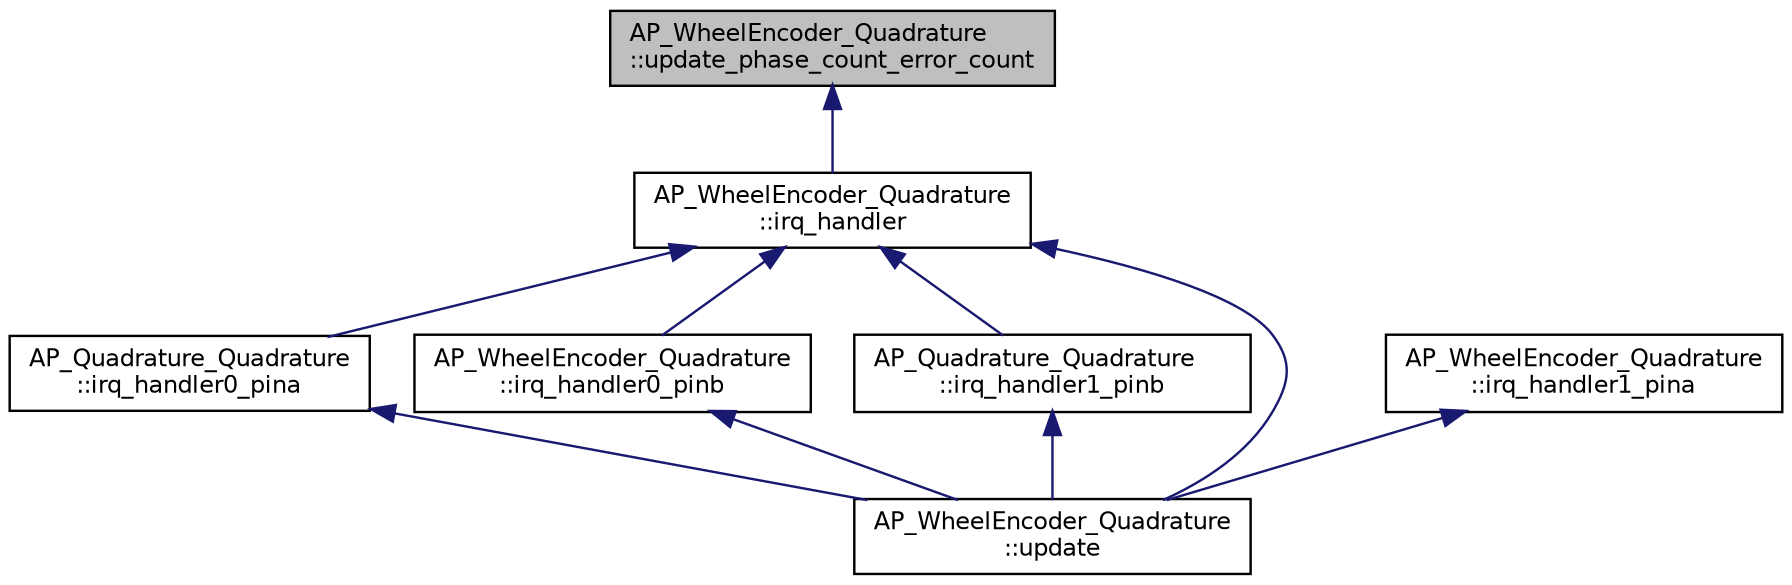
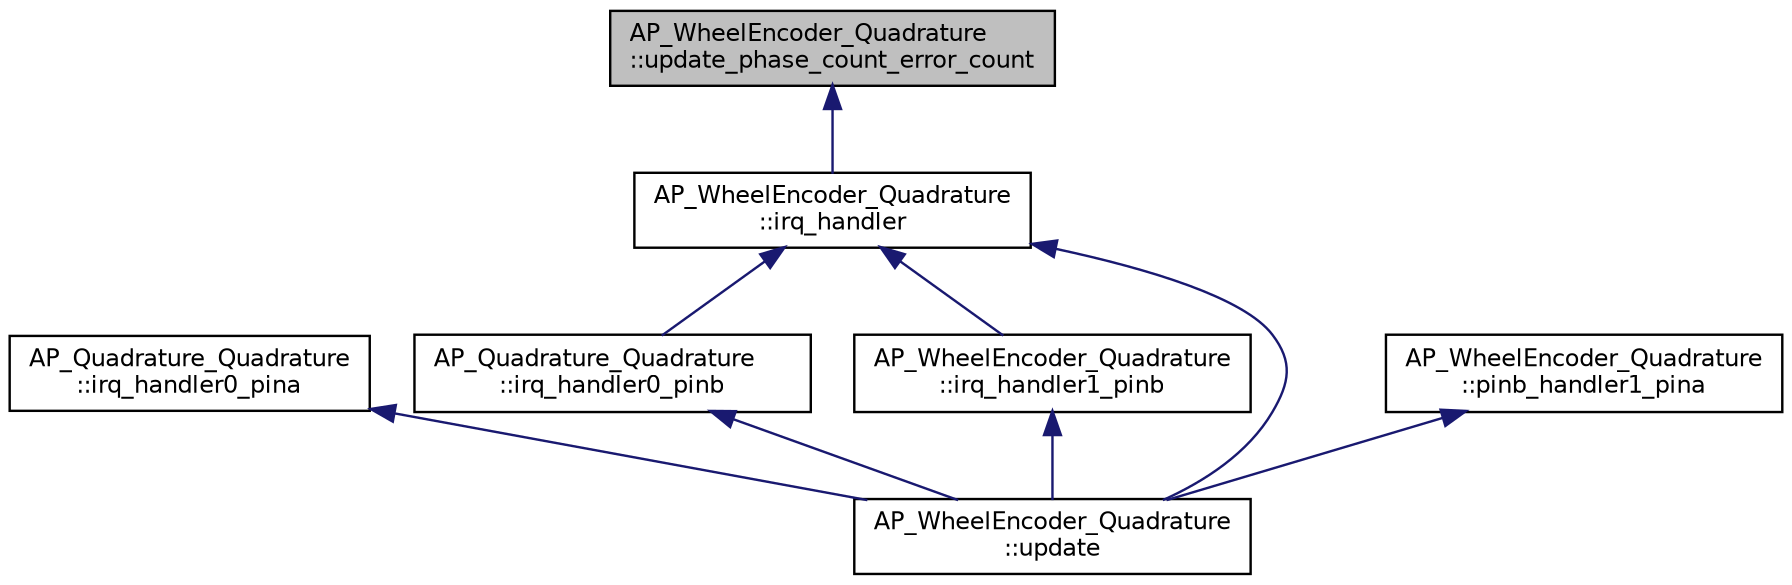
edge "AP_Quadrature_Quadrature ::irq_handler0_pina" -> "AP_WheelEncoder_Quadrature ::irq_handler": removed
node "AP_WheelEncoder_Quadrature ::irq_handler0_pinb": label "AP_WheelEncoder_Quadrature ::irq_handler0_pinb" -> "AP_Quadrature_Quadrature ::irq_handler0_pinb"
node "AP_Quadrature_Quadrature ::irq_handler1_pinb": label "AP_Quadrature_Quadrature ::irq_handler1_pinb" -> "AP_WheelEncoder_Quadrature ::irq_handler1_pinb"
node "AP_WheelEncoder_Quadrature ::irq_handler1_pina": label "AP_WheelEncoder_Quadrature ::irq_handler1_pina" -> "AP_WheelEncoder_Quadrature ::pinb_handler1_pina"
